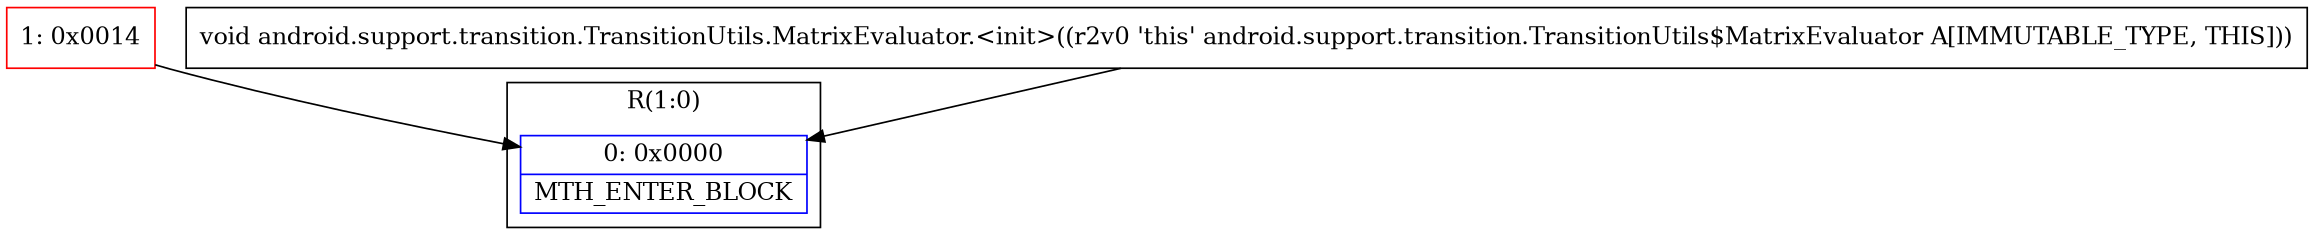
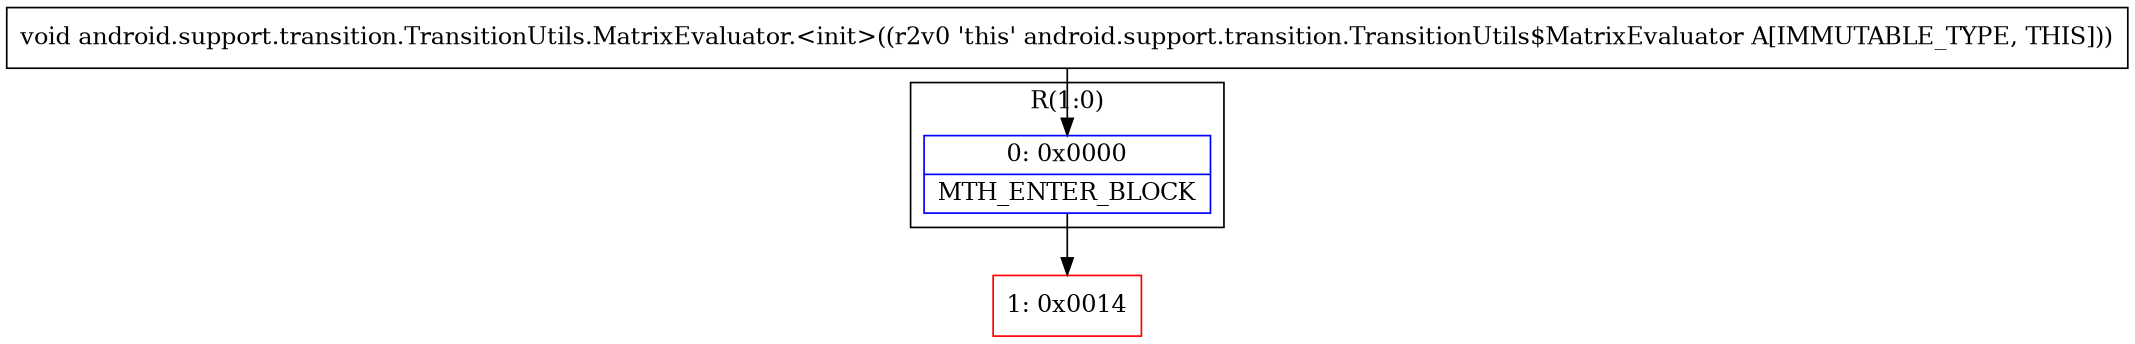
edge "1: 0x0014" -> "0: 0x0000": reversed
